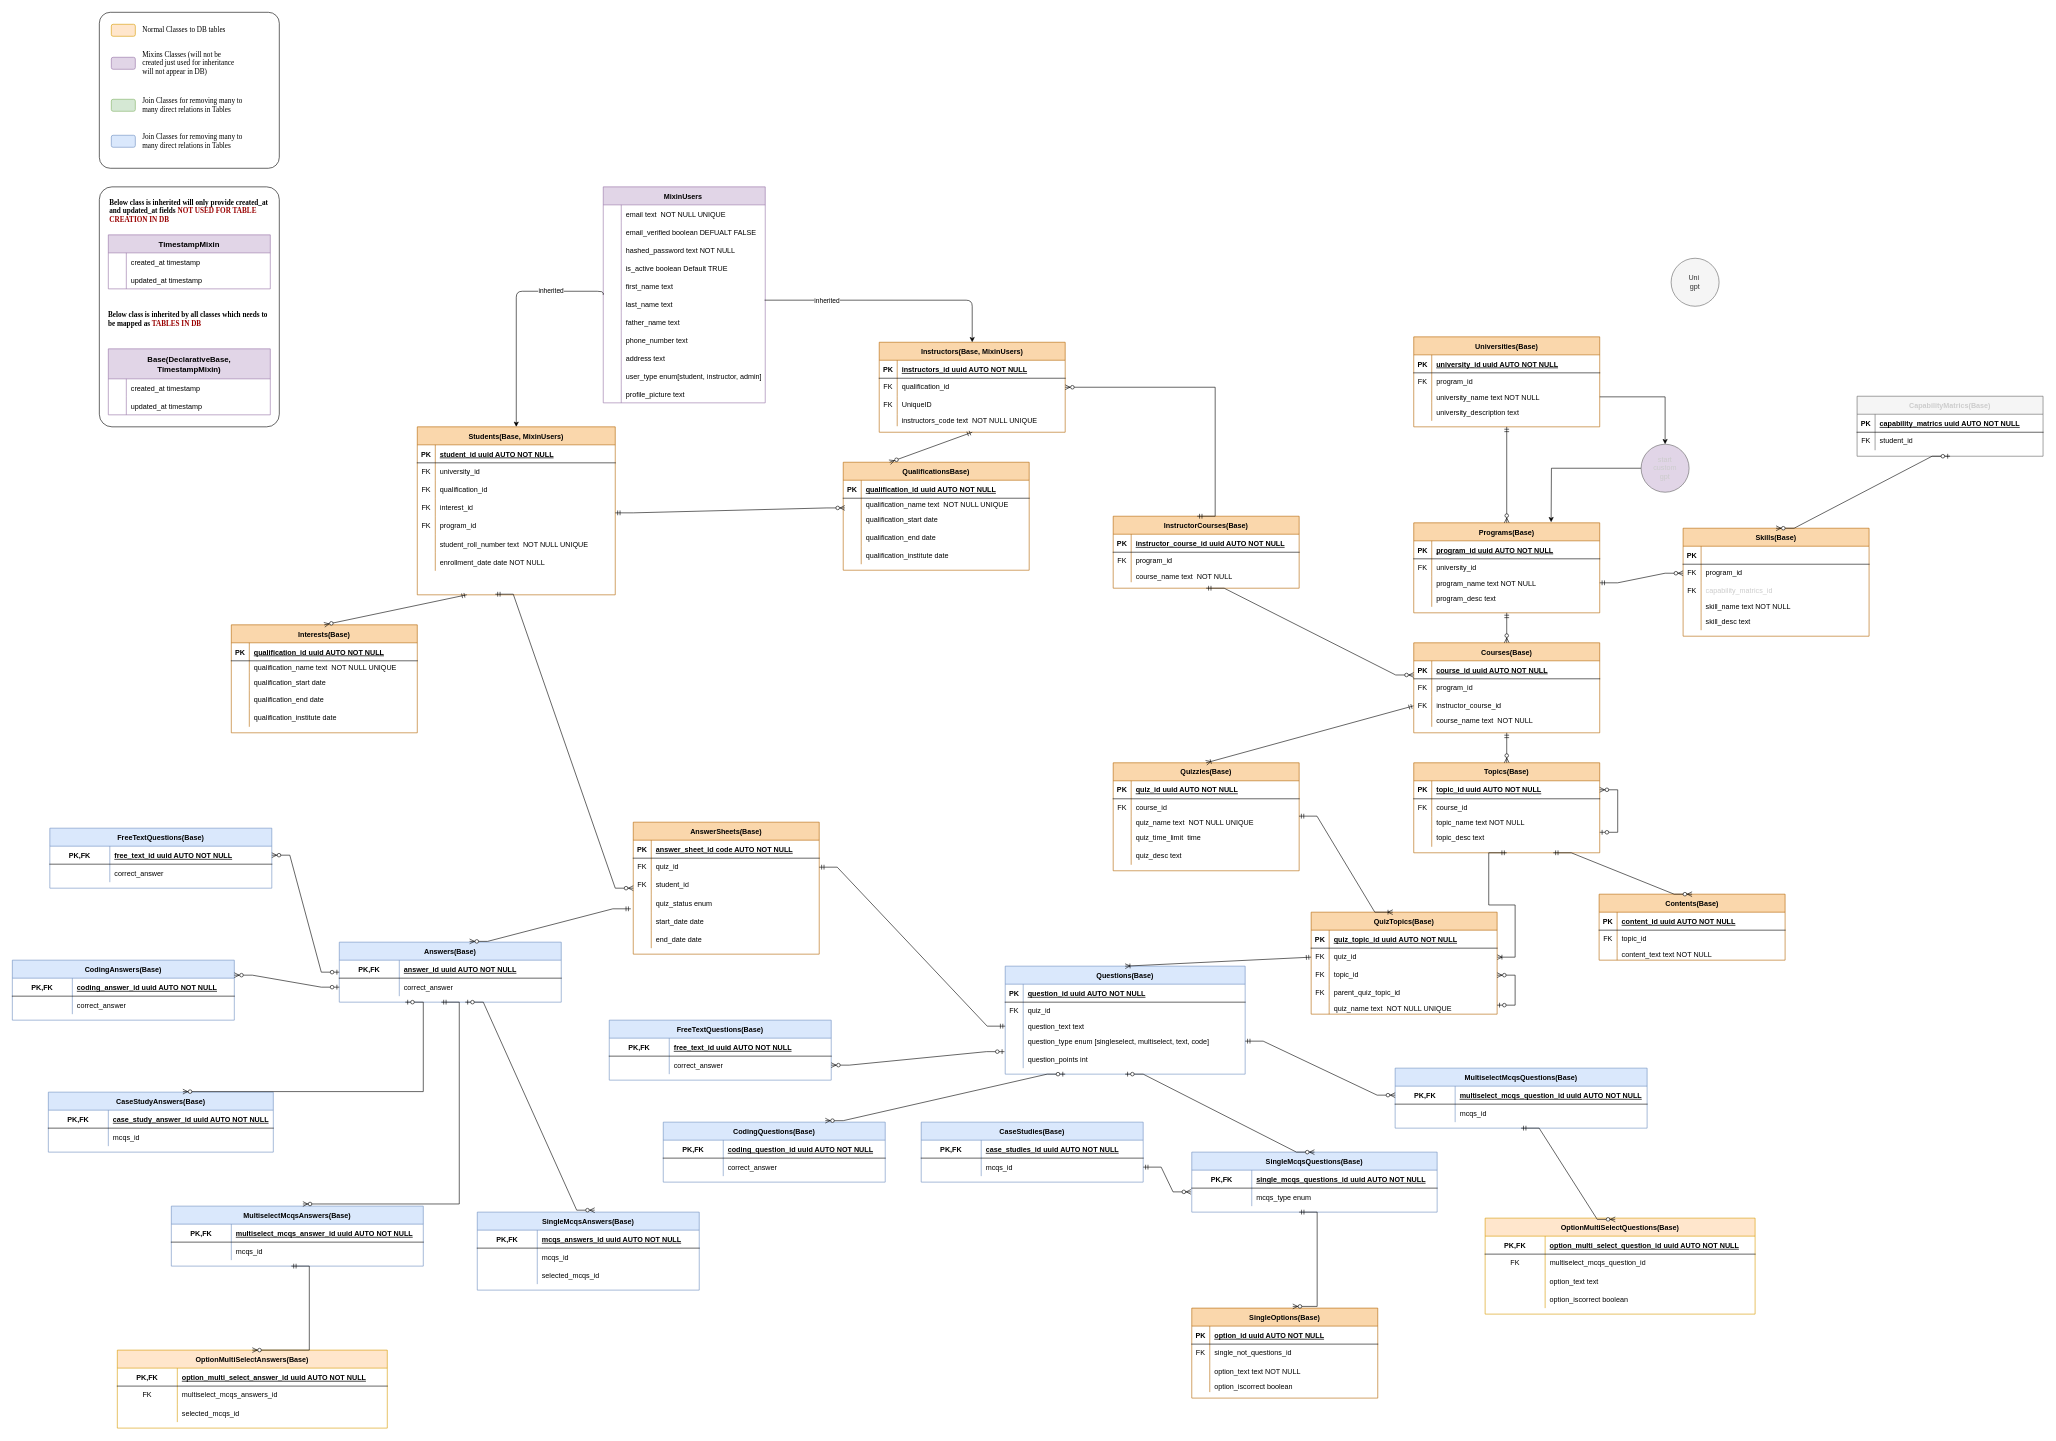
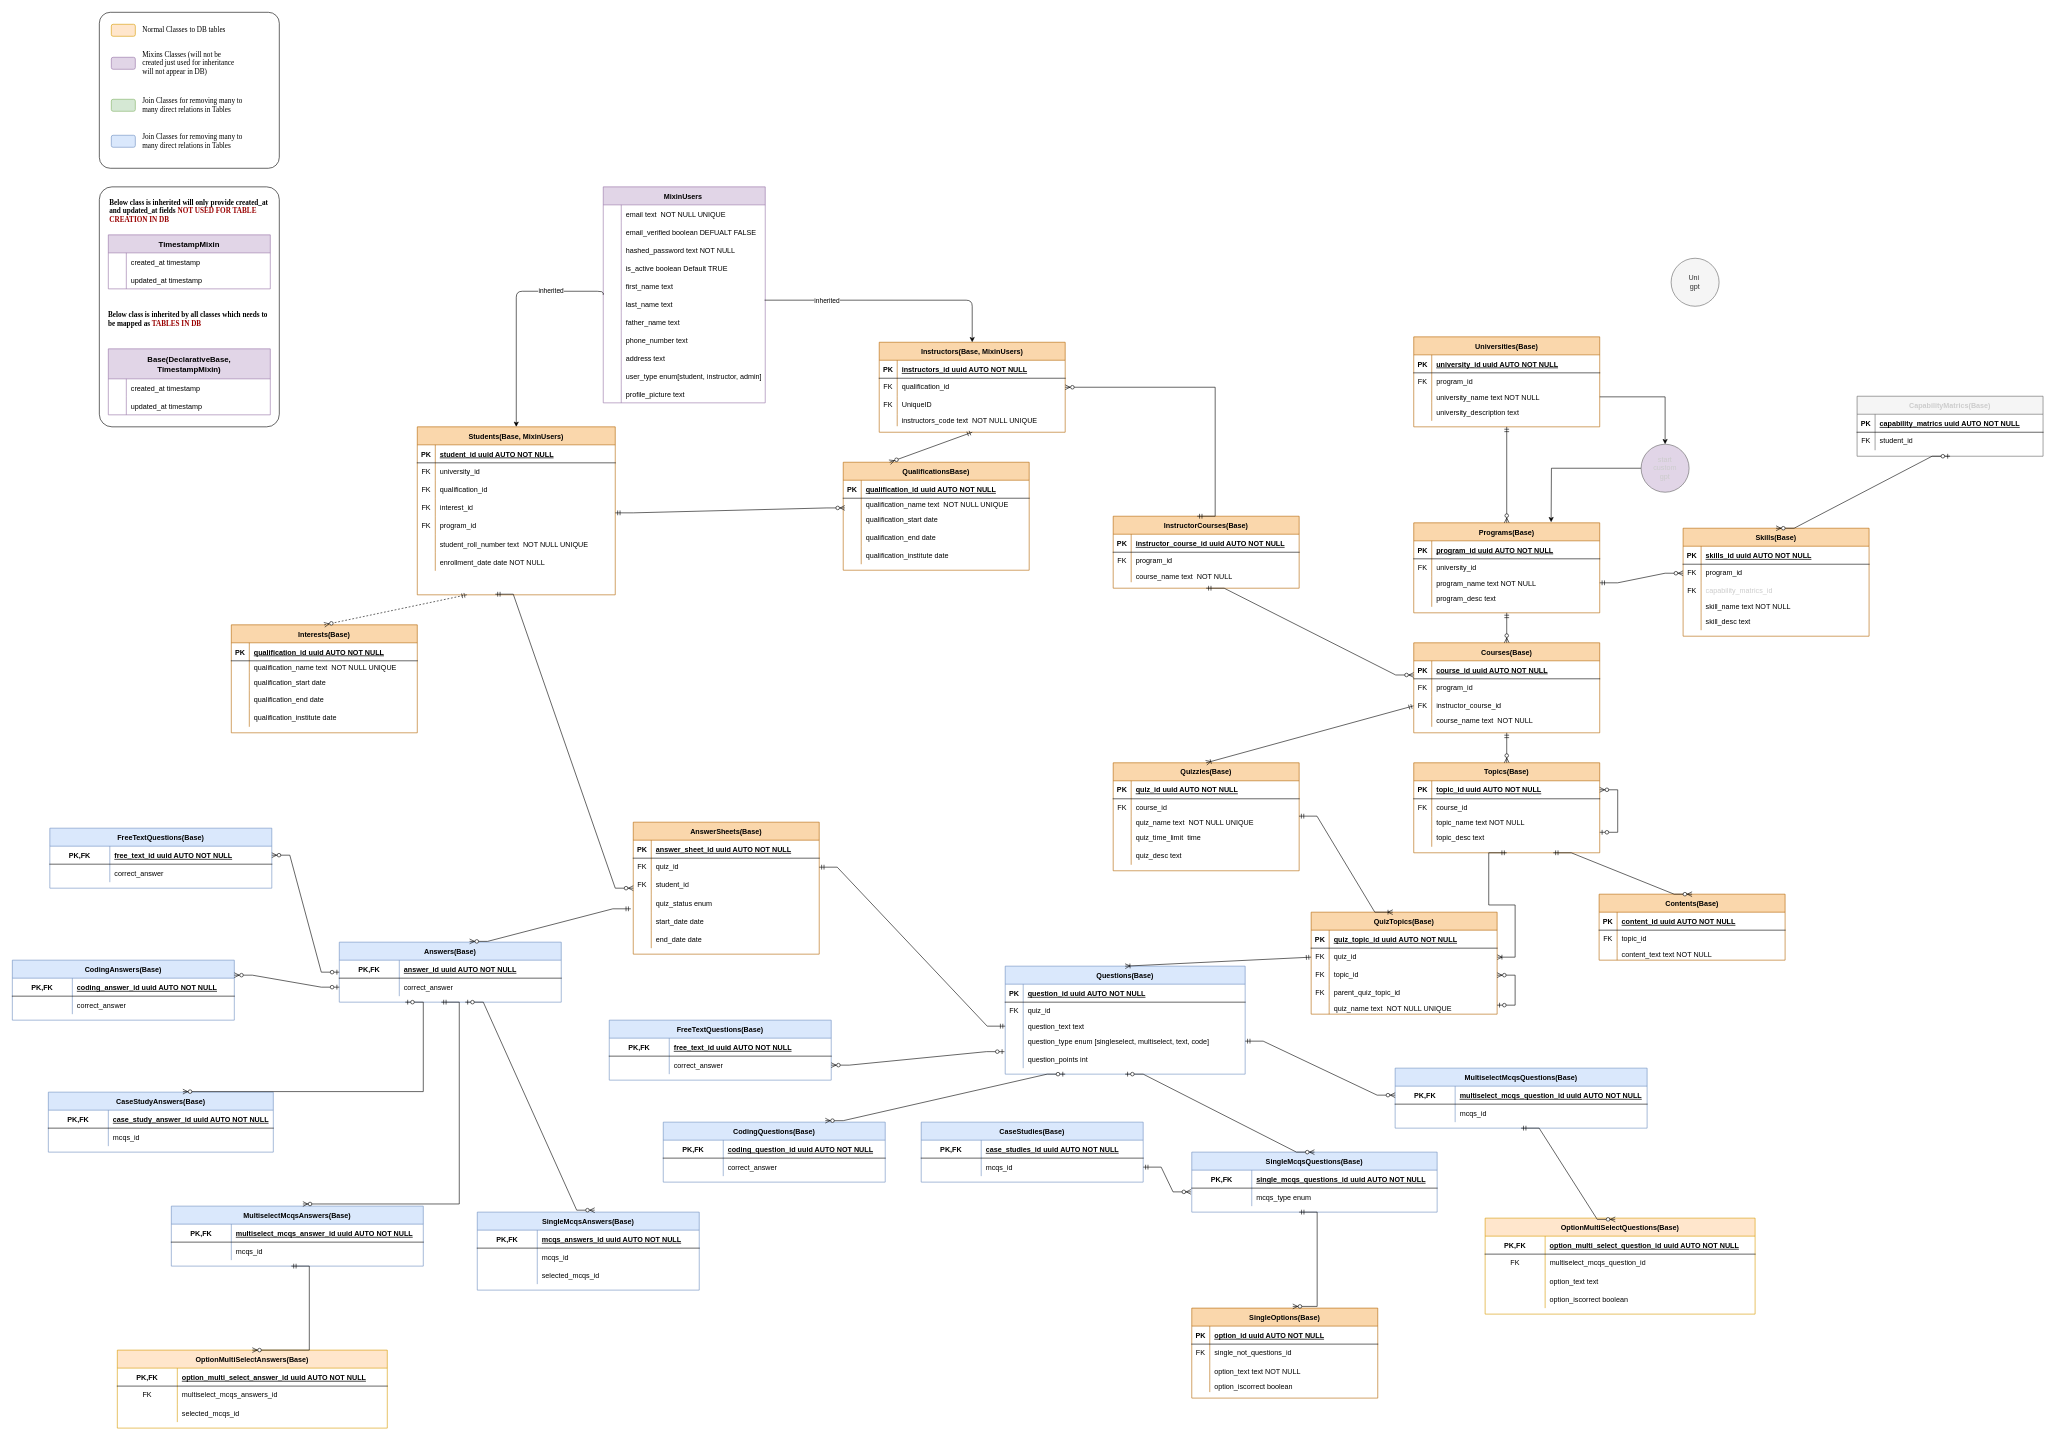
node "skills_id uuid AUTO NOT NULL": added
edge "Students(Base, MixinUsers)" -- "Interests(Base)": style solid -> dashed
node "answer_sheet_id code AUTO NOT NULL": label "answer_sheet_id code AUTO NOT NULL" -> "answer_sheet_id uuid AUTO NOT NULL"
